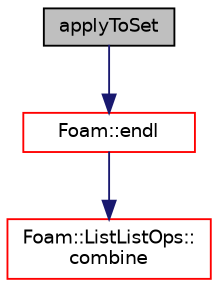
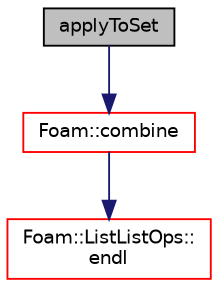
node "Foam::endl": label "Foam::endl" -> "Foam::combine"
node "Foam::ListListOps:: combine": label "Foam::ListListOps:: combine" -> "Foam::ListListOps:: endl"
